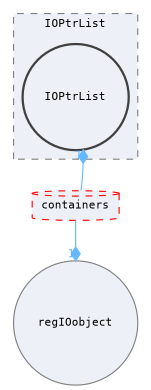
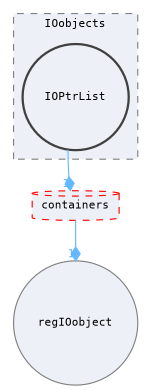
cluster "IOPtrList": label "IOPtrList" -> "IOobjects"
edge "containers" -> "IOPtrList": reversed
